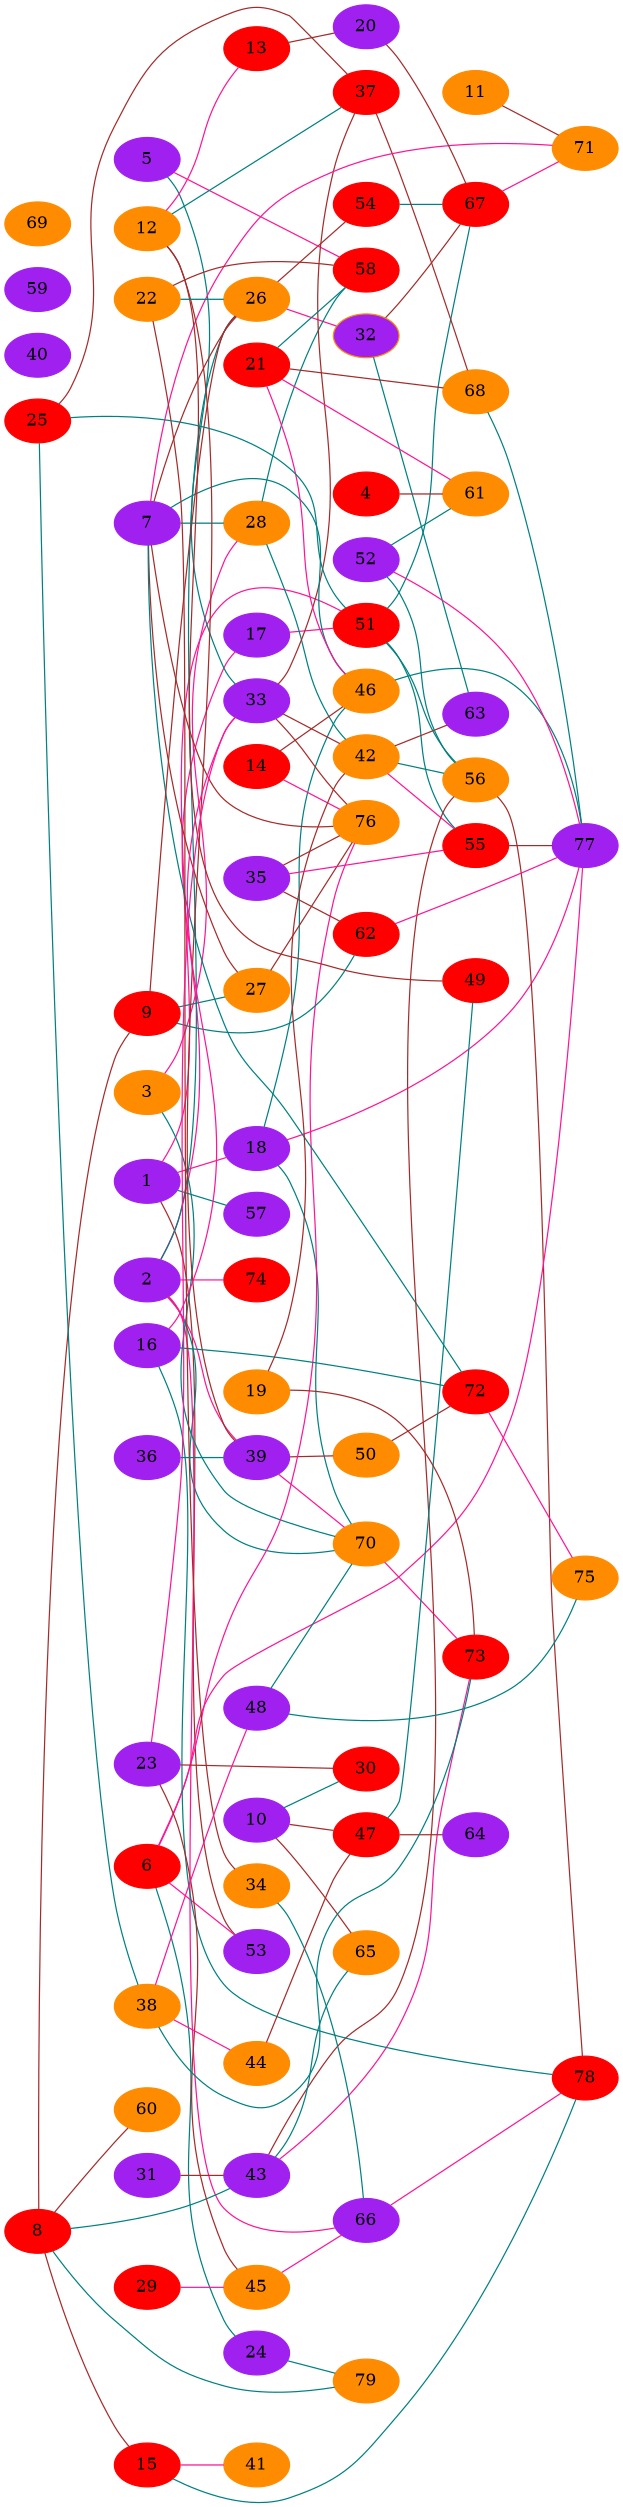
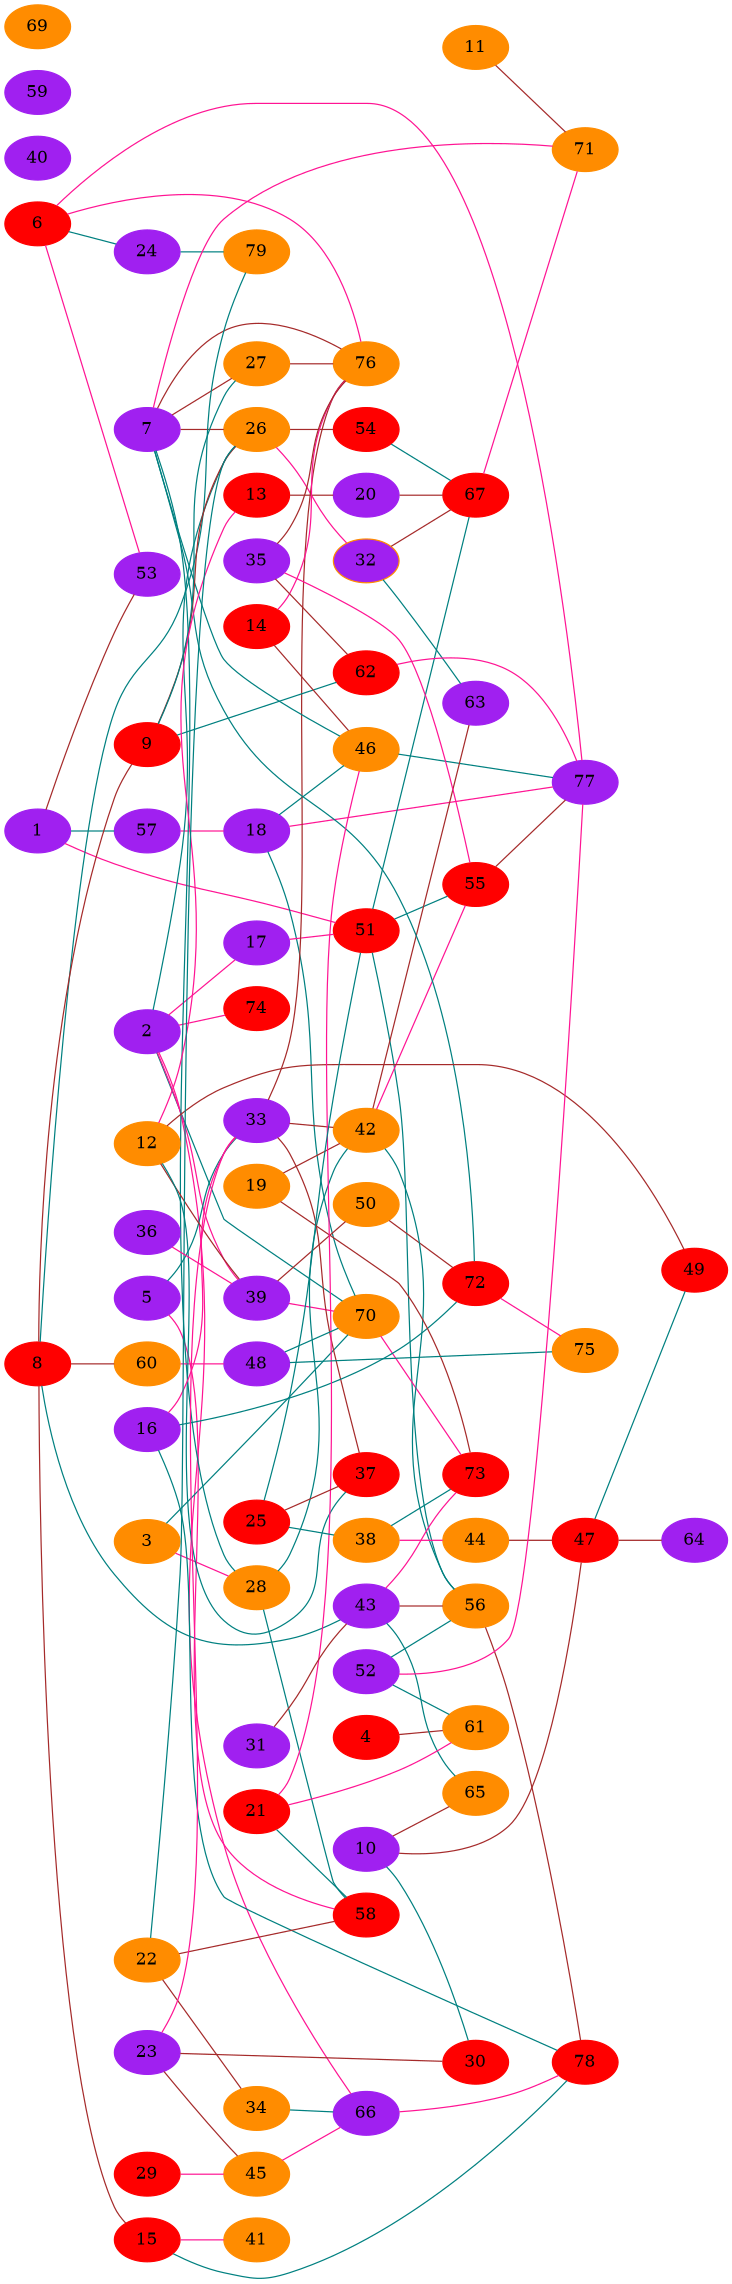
node "68": removed
edge "18" -- "1": now "18" -- "57"
edge "36" -- "39": color teal -> deeppink
edge "48" -- "38": now "48" -- "60"
